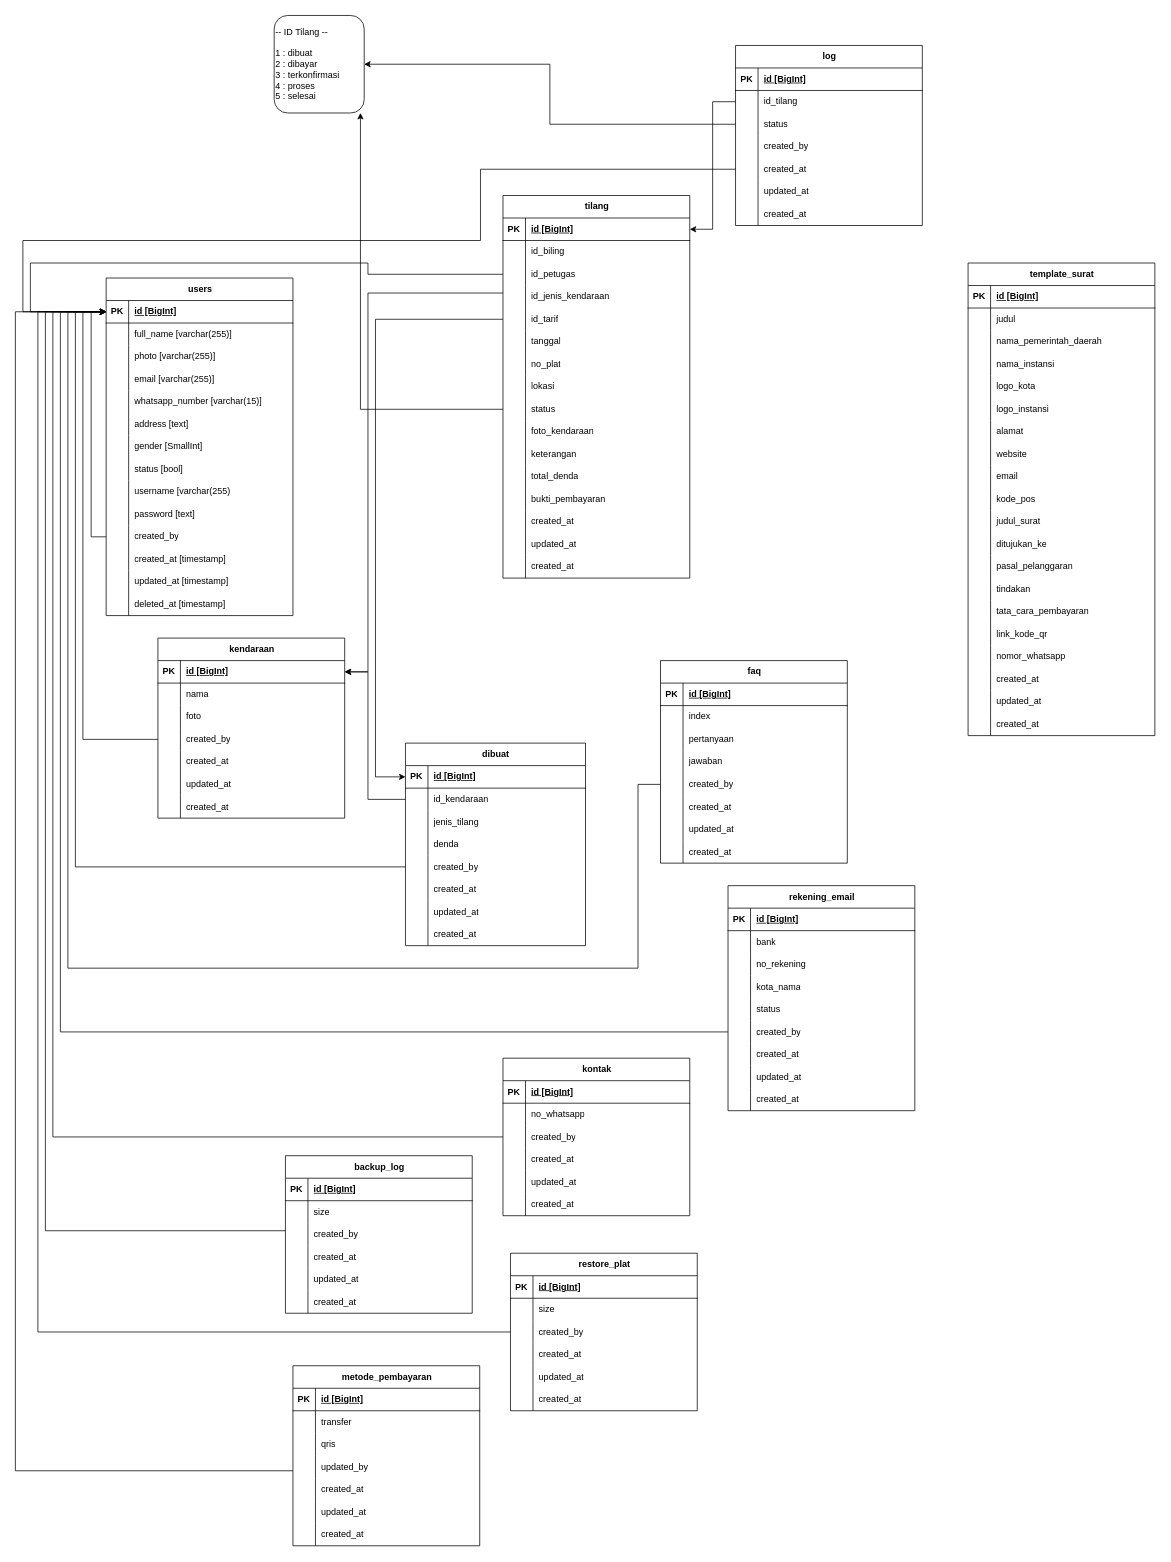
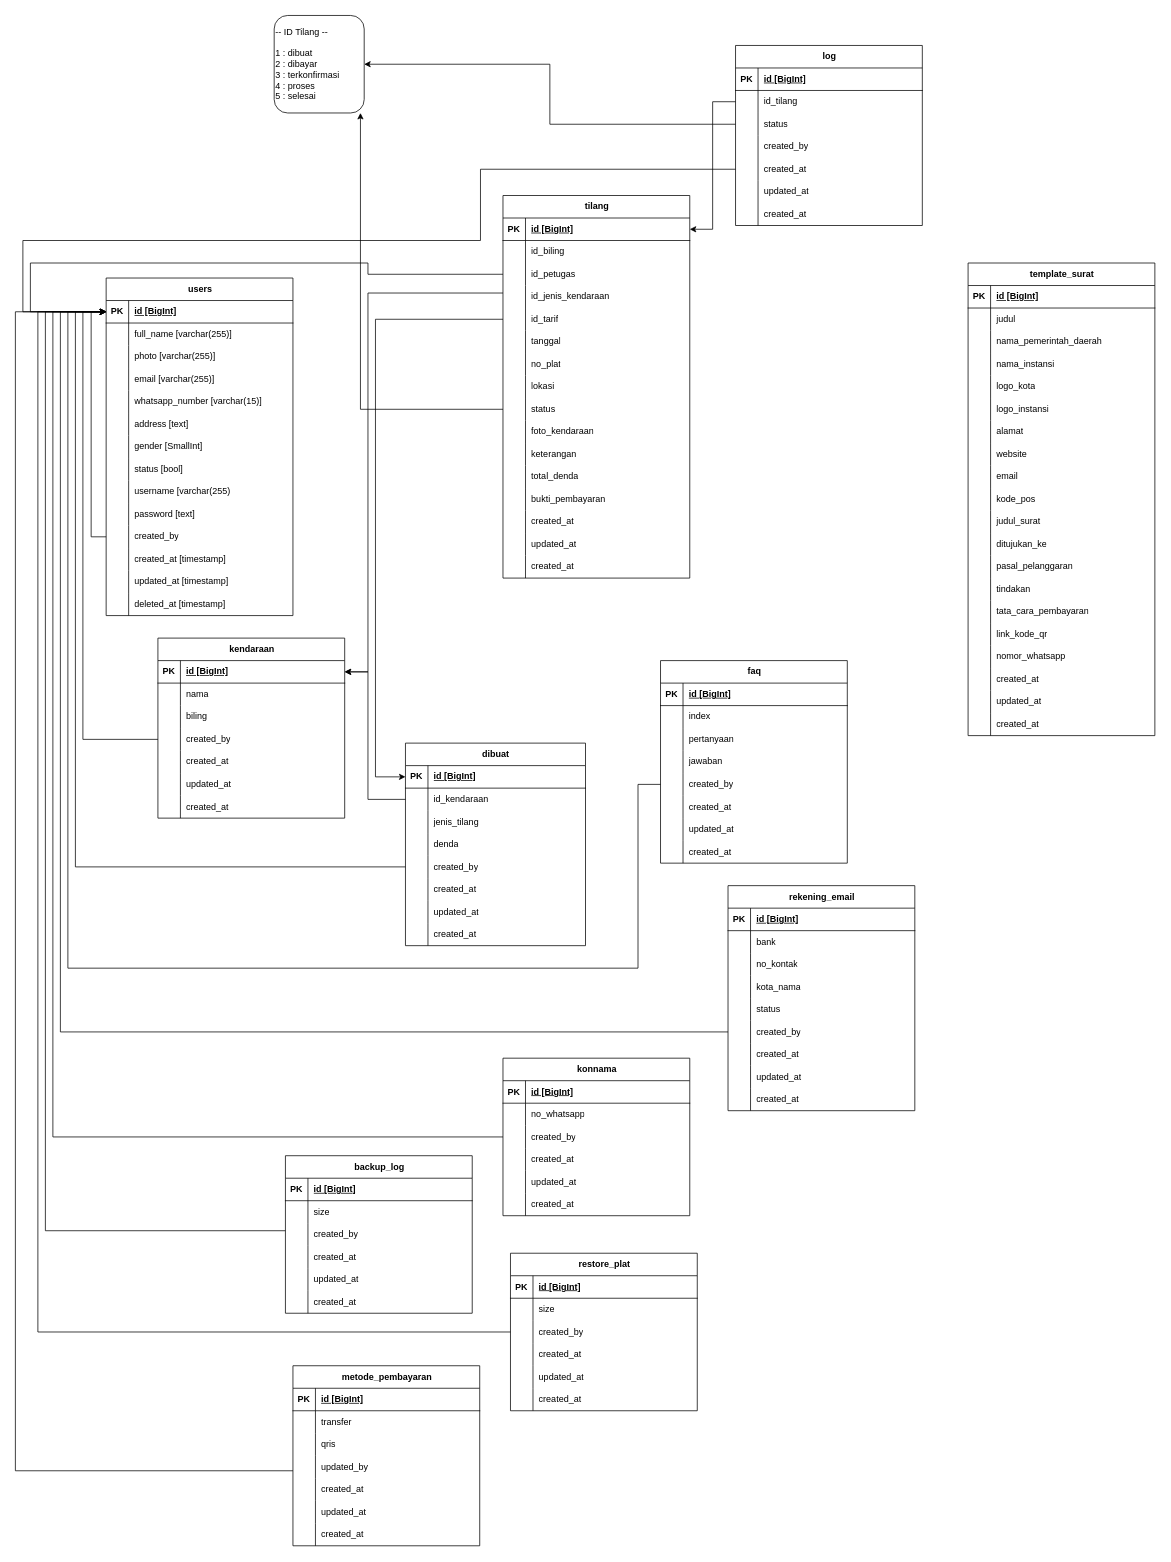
node "foto": label "foto" -> "biling"
node "no_rekening": label "no_rekening" -> "no_kontak"
node "kontak": label "kontak" -> "konnama"
